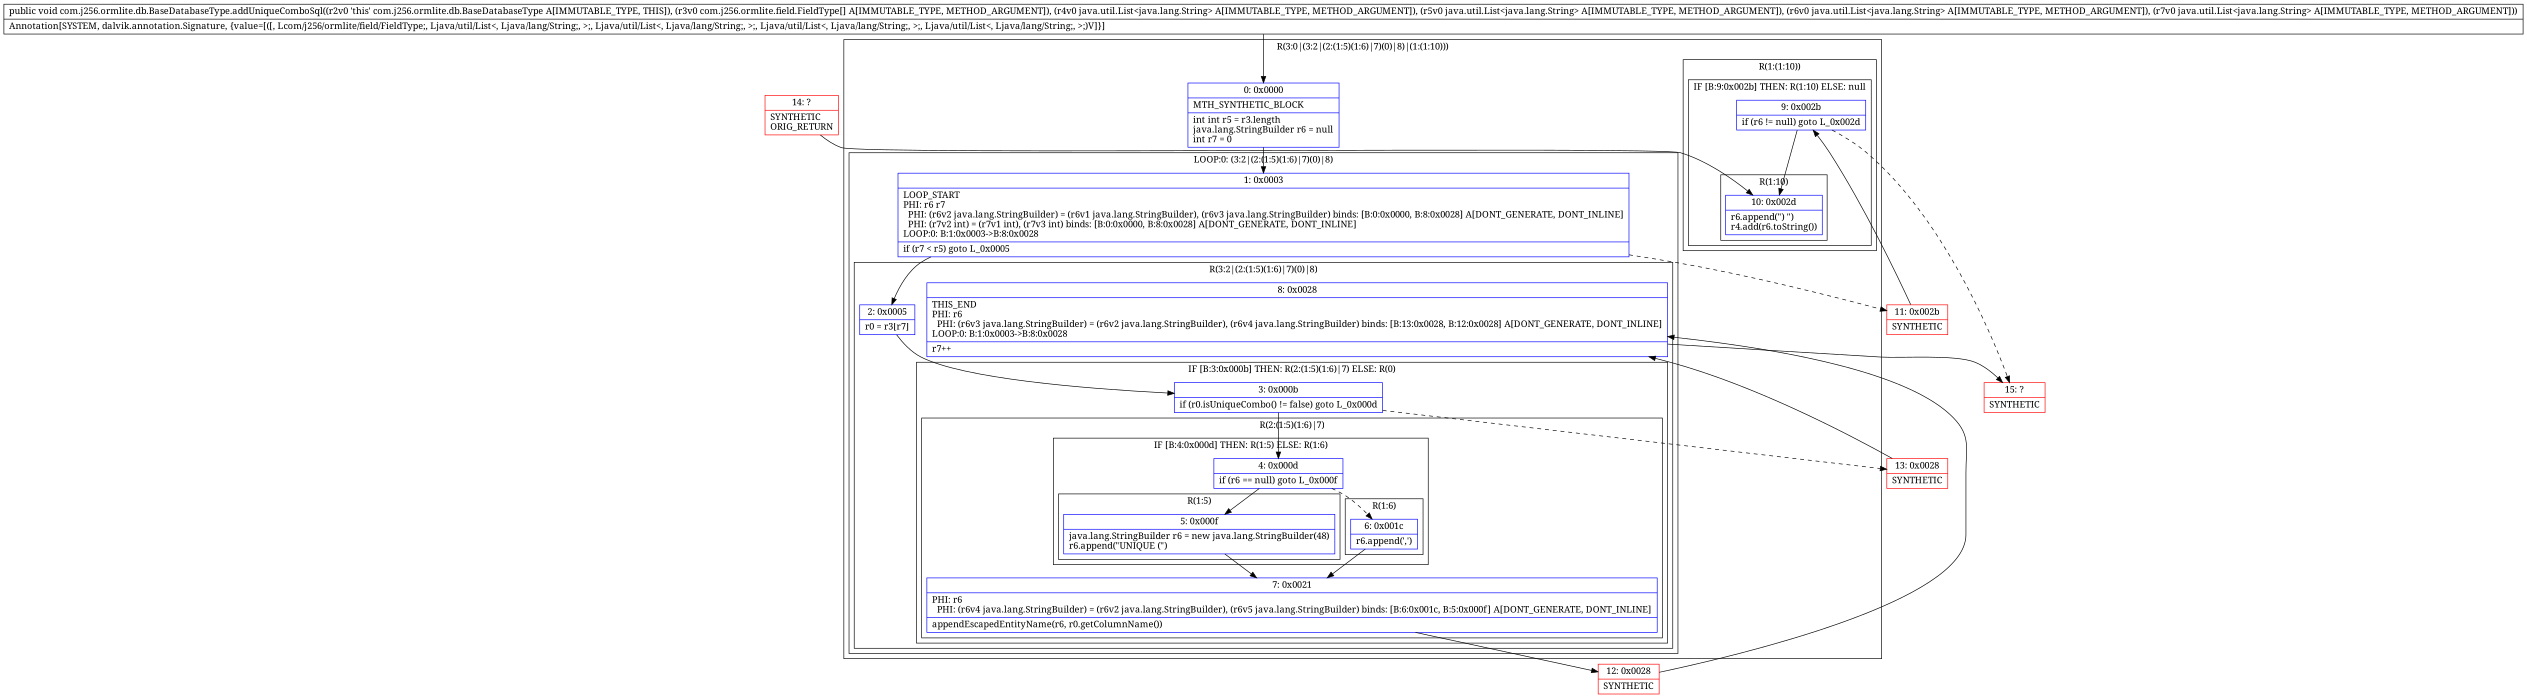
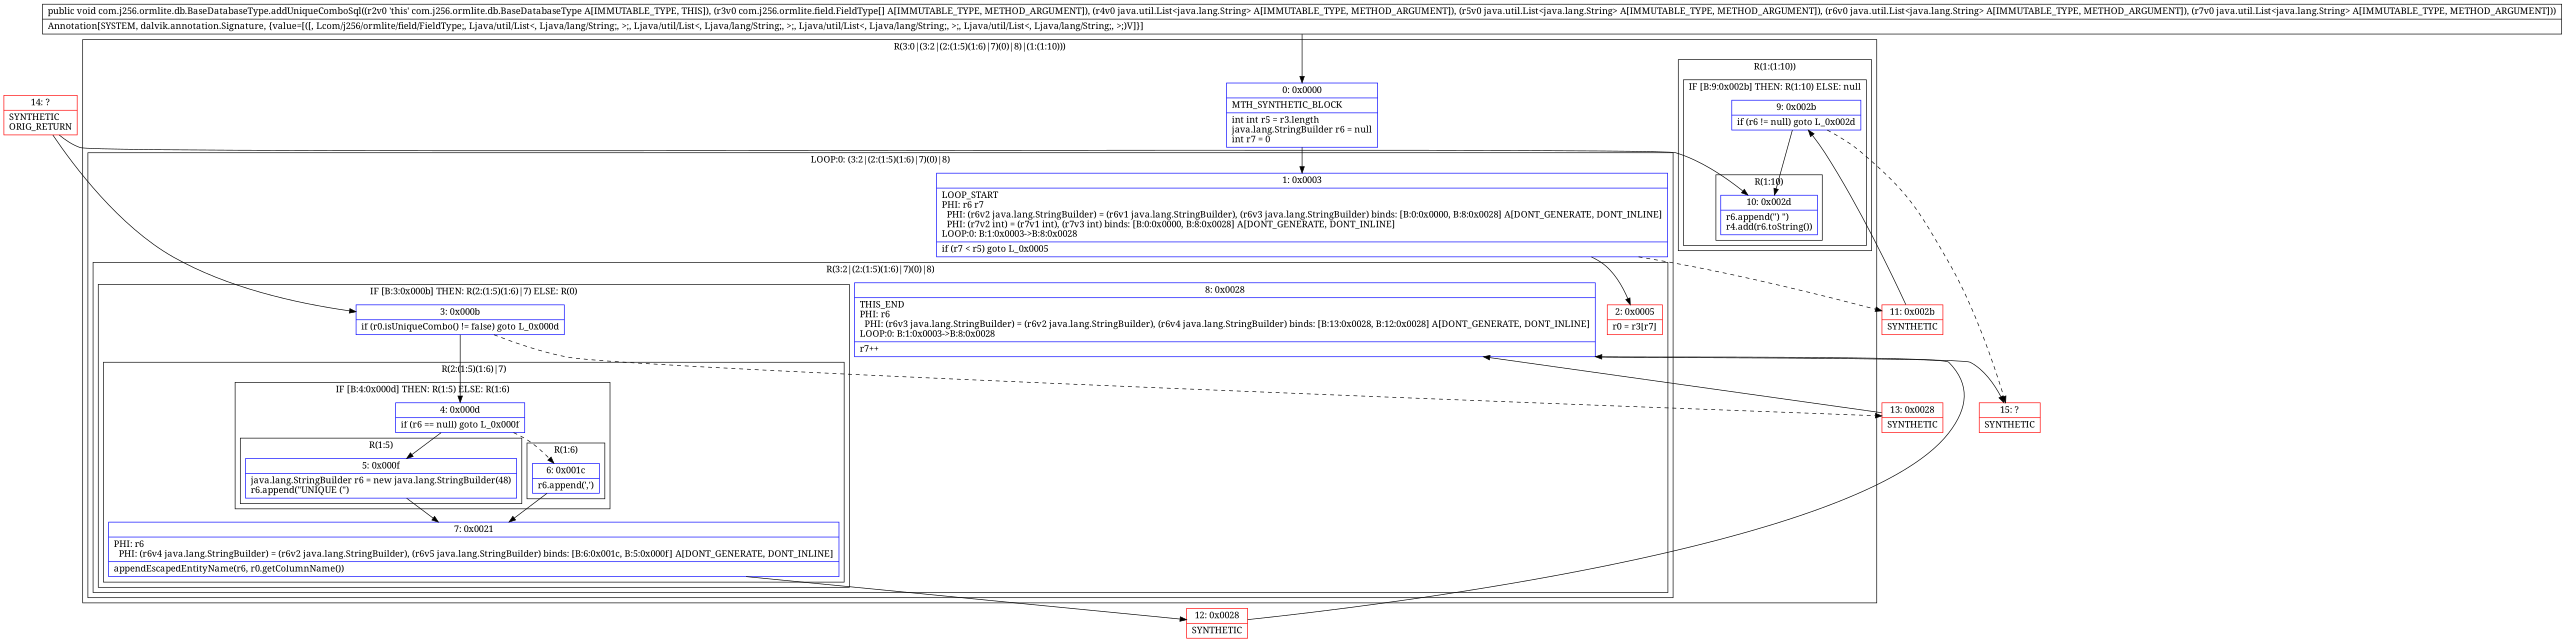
node "2: 0x0005": color blue -> red
edge "2: 0x0005" -> "3: 0x000b": now "14: ?" -> "3: 0x000b"
